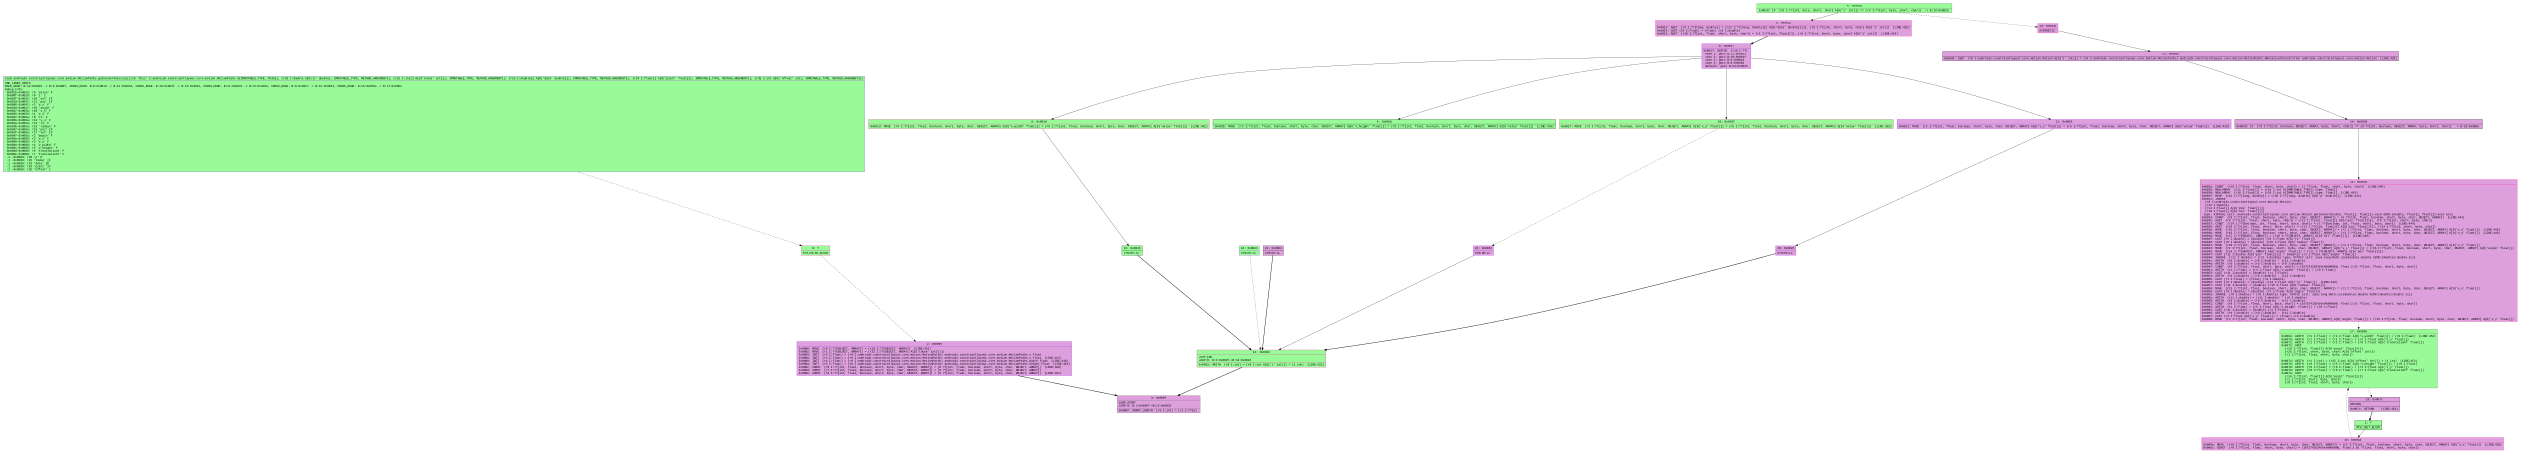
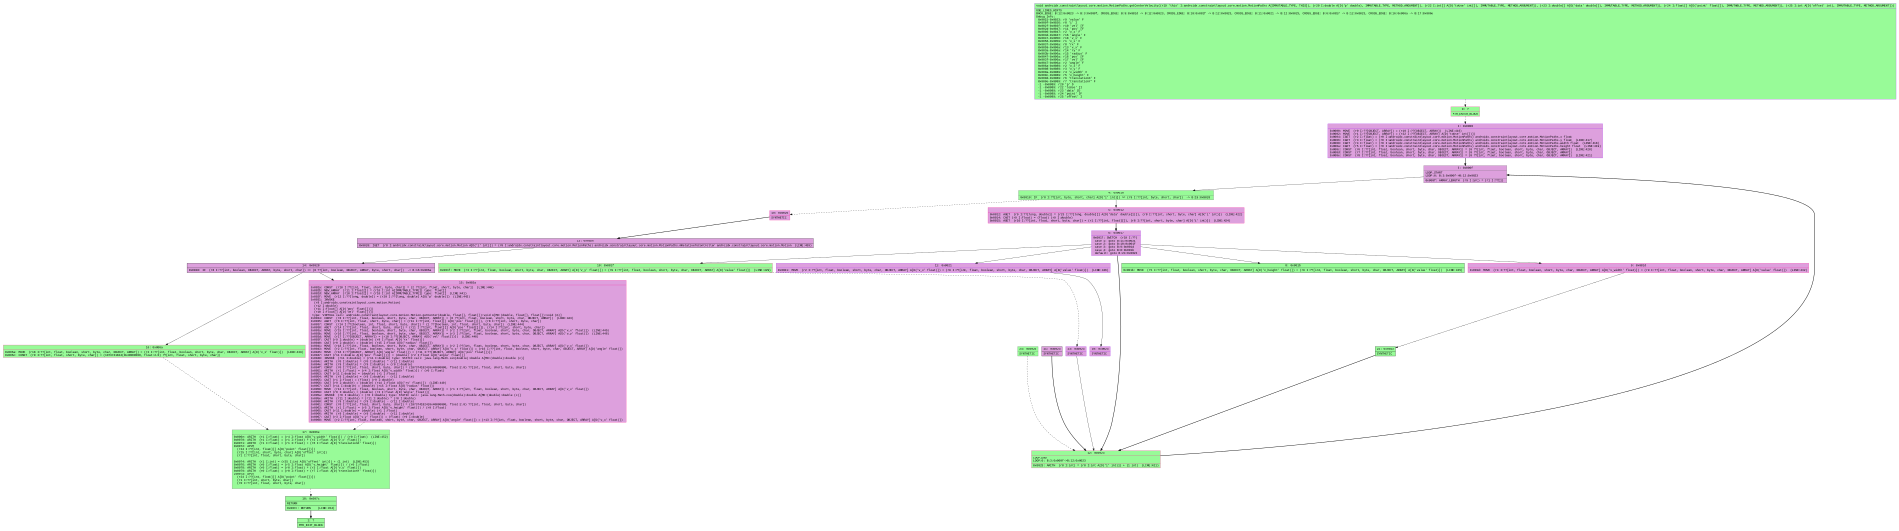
edge "19: 0x0026" -> "13: 0x0026": style solid -> bold
node "9: 0x001d": fillcolor palegreen -> plum
edge "3: 0x000f" -> "4: 0x0010": added
node "24: 0x0023": color purple -> gray40
edge "20: 0x0023" -> "12: 0x0023": now "6: 0x0017" -> "12: 0x0023"
node "18: 0x007c": fillcolor plum -> palegreen
node "1: ?": text "MTH_IGET_BLOCK" -> "MTH_EXIT_BLOCK"
edge "1: ?" -> "16: 0x006a": now "14: 0x0028" -> "16: 0x006a"
node "16: 0x006a": fillcolor plum -> palegreen
